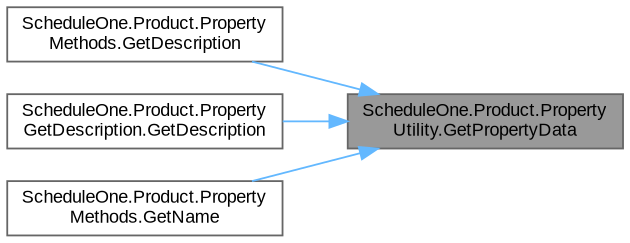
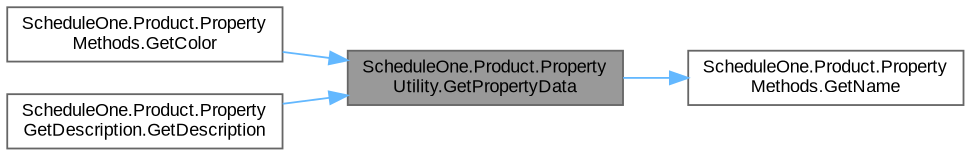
node "ScheduleOne.Product.Property Methods.GetDescription": label "ScheduleOne.Product.Property Methods.GetDescription" -> "ScheduleOne.Product.Property Methods.GetColor"
edge "ScheduleOne.Product.Property Methods.GetName" -> "ScheduleOne.Product.Property Utility.GetPropertyData": reversed
